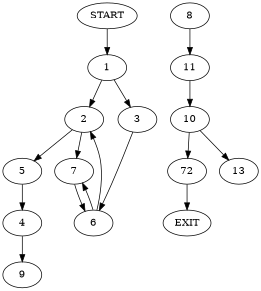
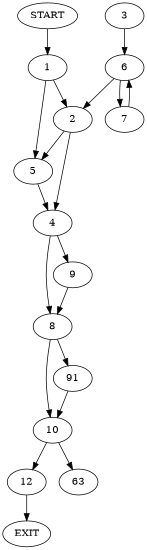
node "11": label "11" -> "91"
edge "1" -> "3": now "1" -> "5"
edge "2" -> "7": now "2" -> "4"
node "72": label "72" -> "12"
node "13": label "13" -> "63"
edge "4" -> "8": added
edge "9" -> "8": added
edge "8" -> "10": added
